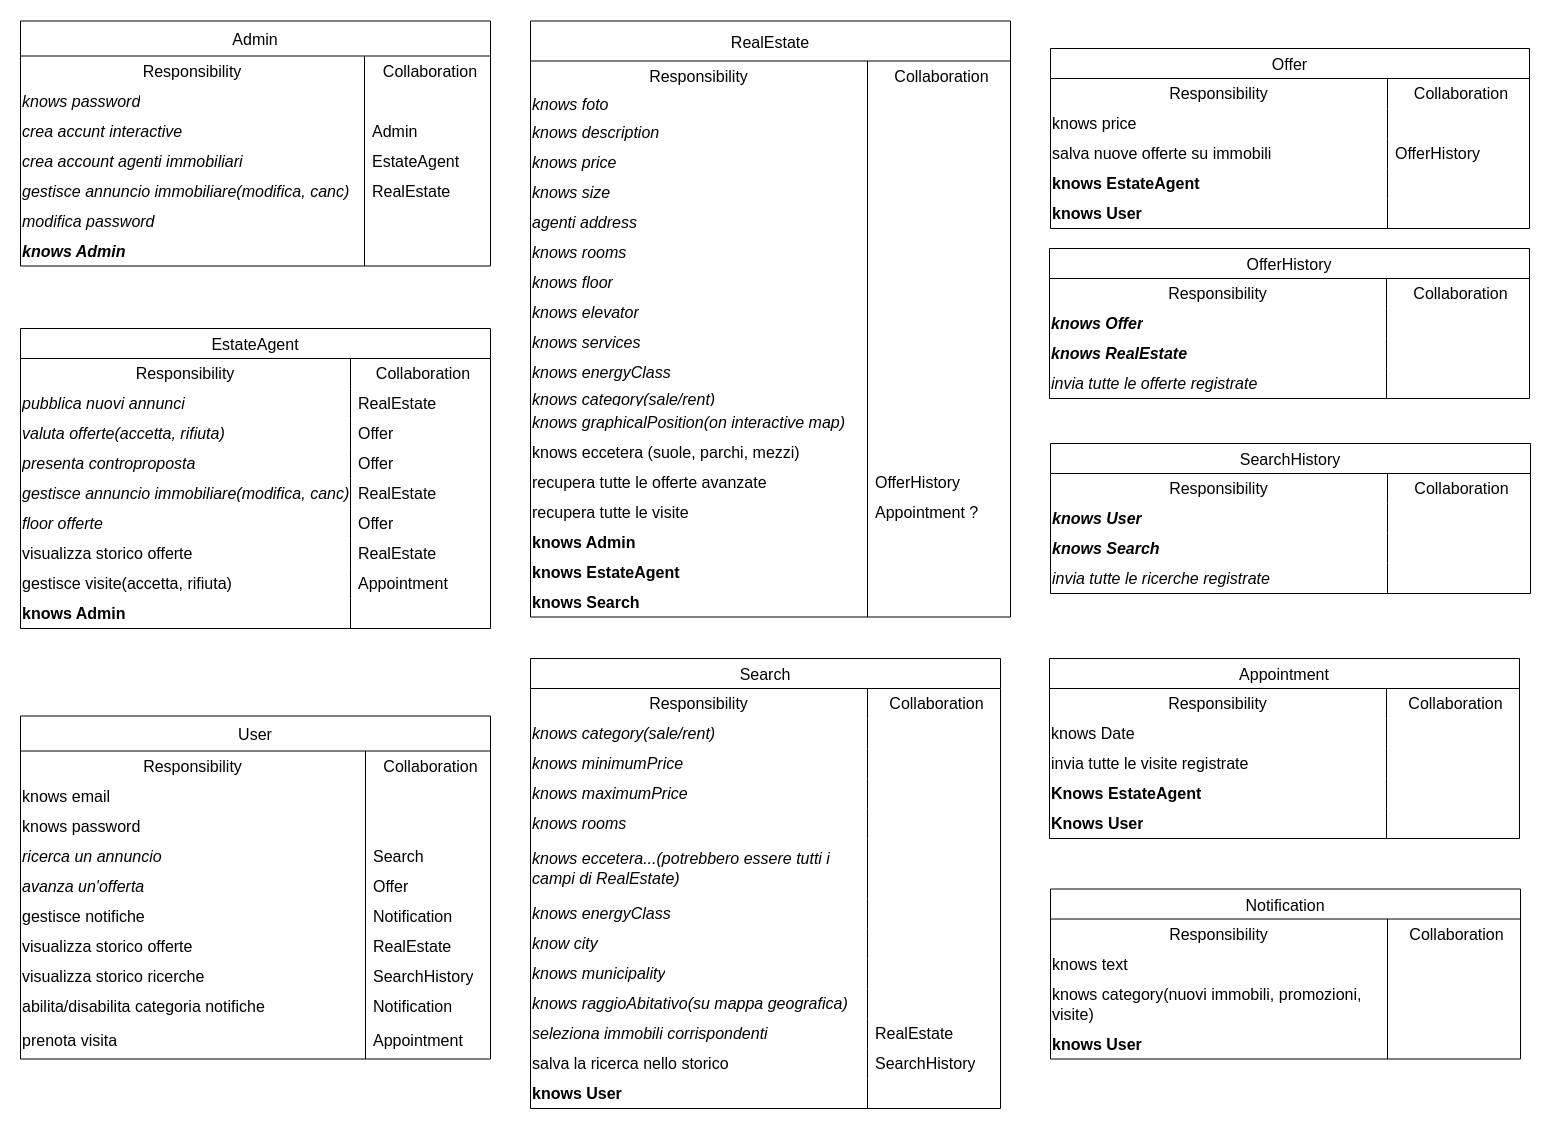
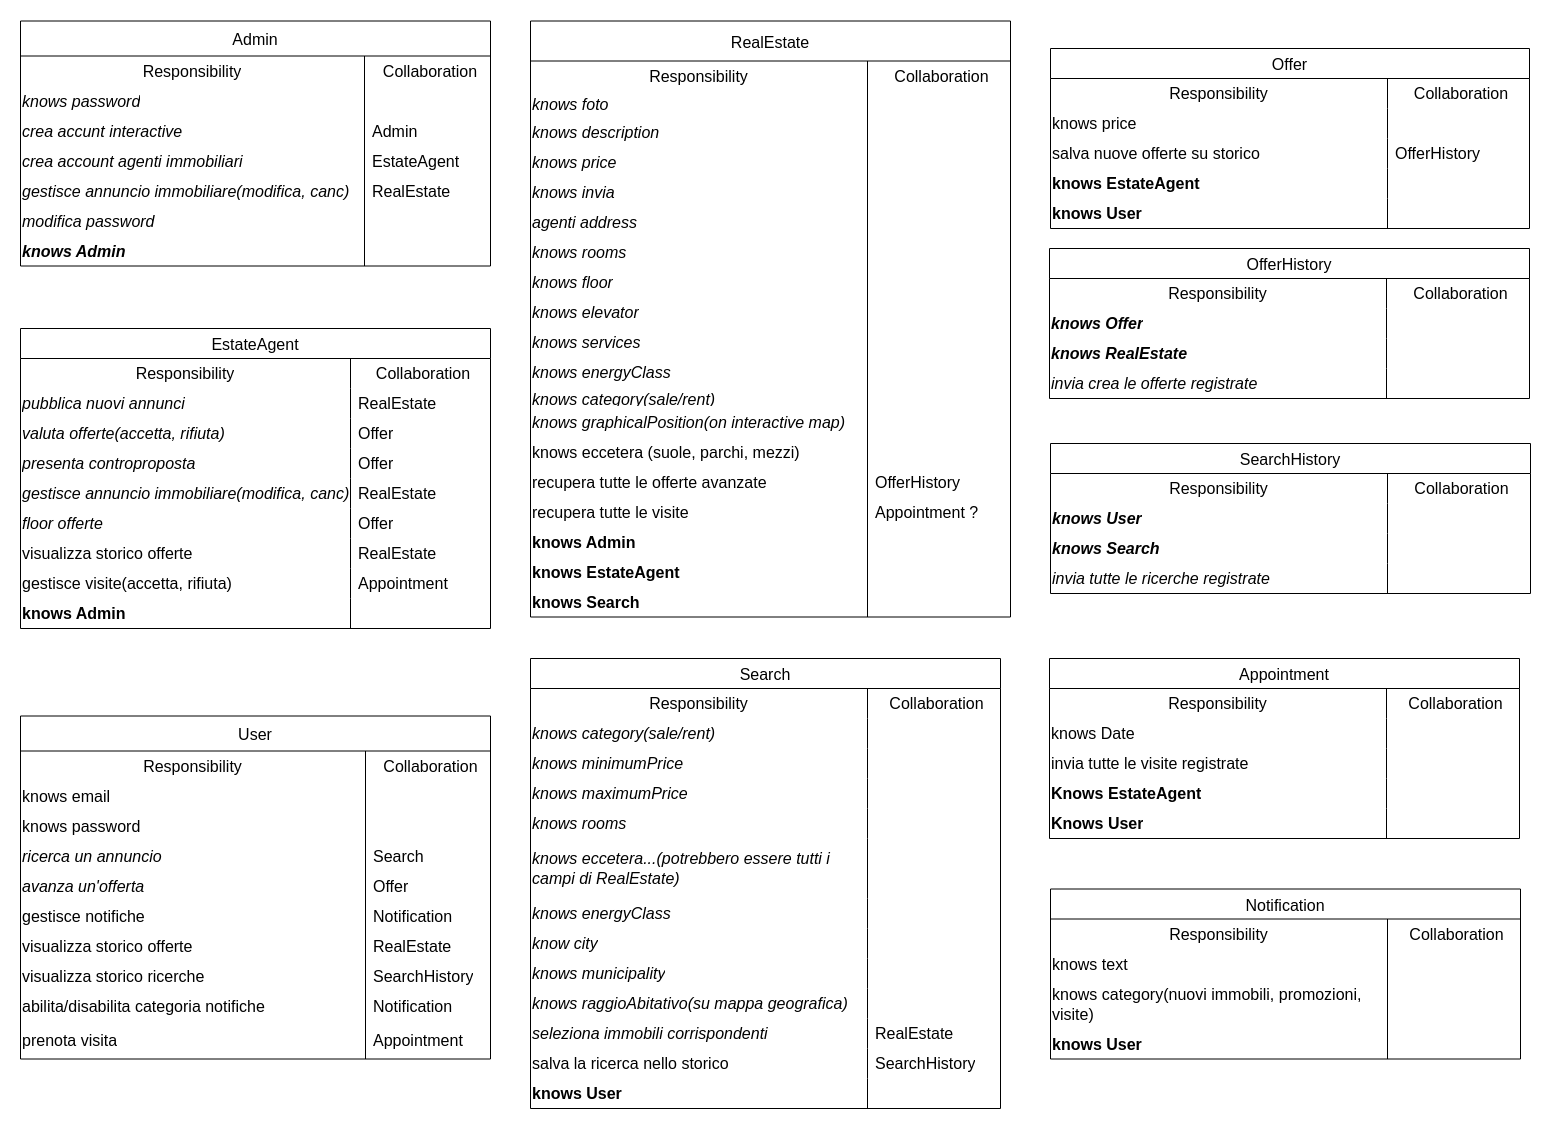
node "salva nuove offerte su immobili": label "salva nuove offerte su immobili" -> "salva nuove offerte su storico"
node "knows size": label "knows size" -> "knows invia"
node "invia tutte le offerte registrate": label "invia tutte le offerte registrate" -> "invia crea le offerte registrate"
